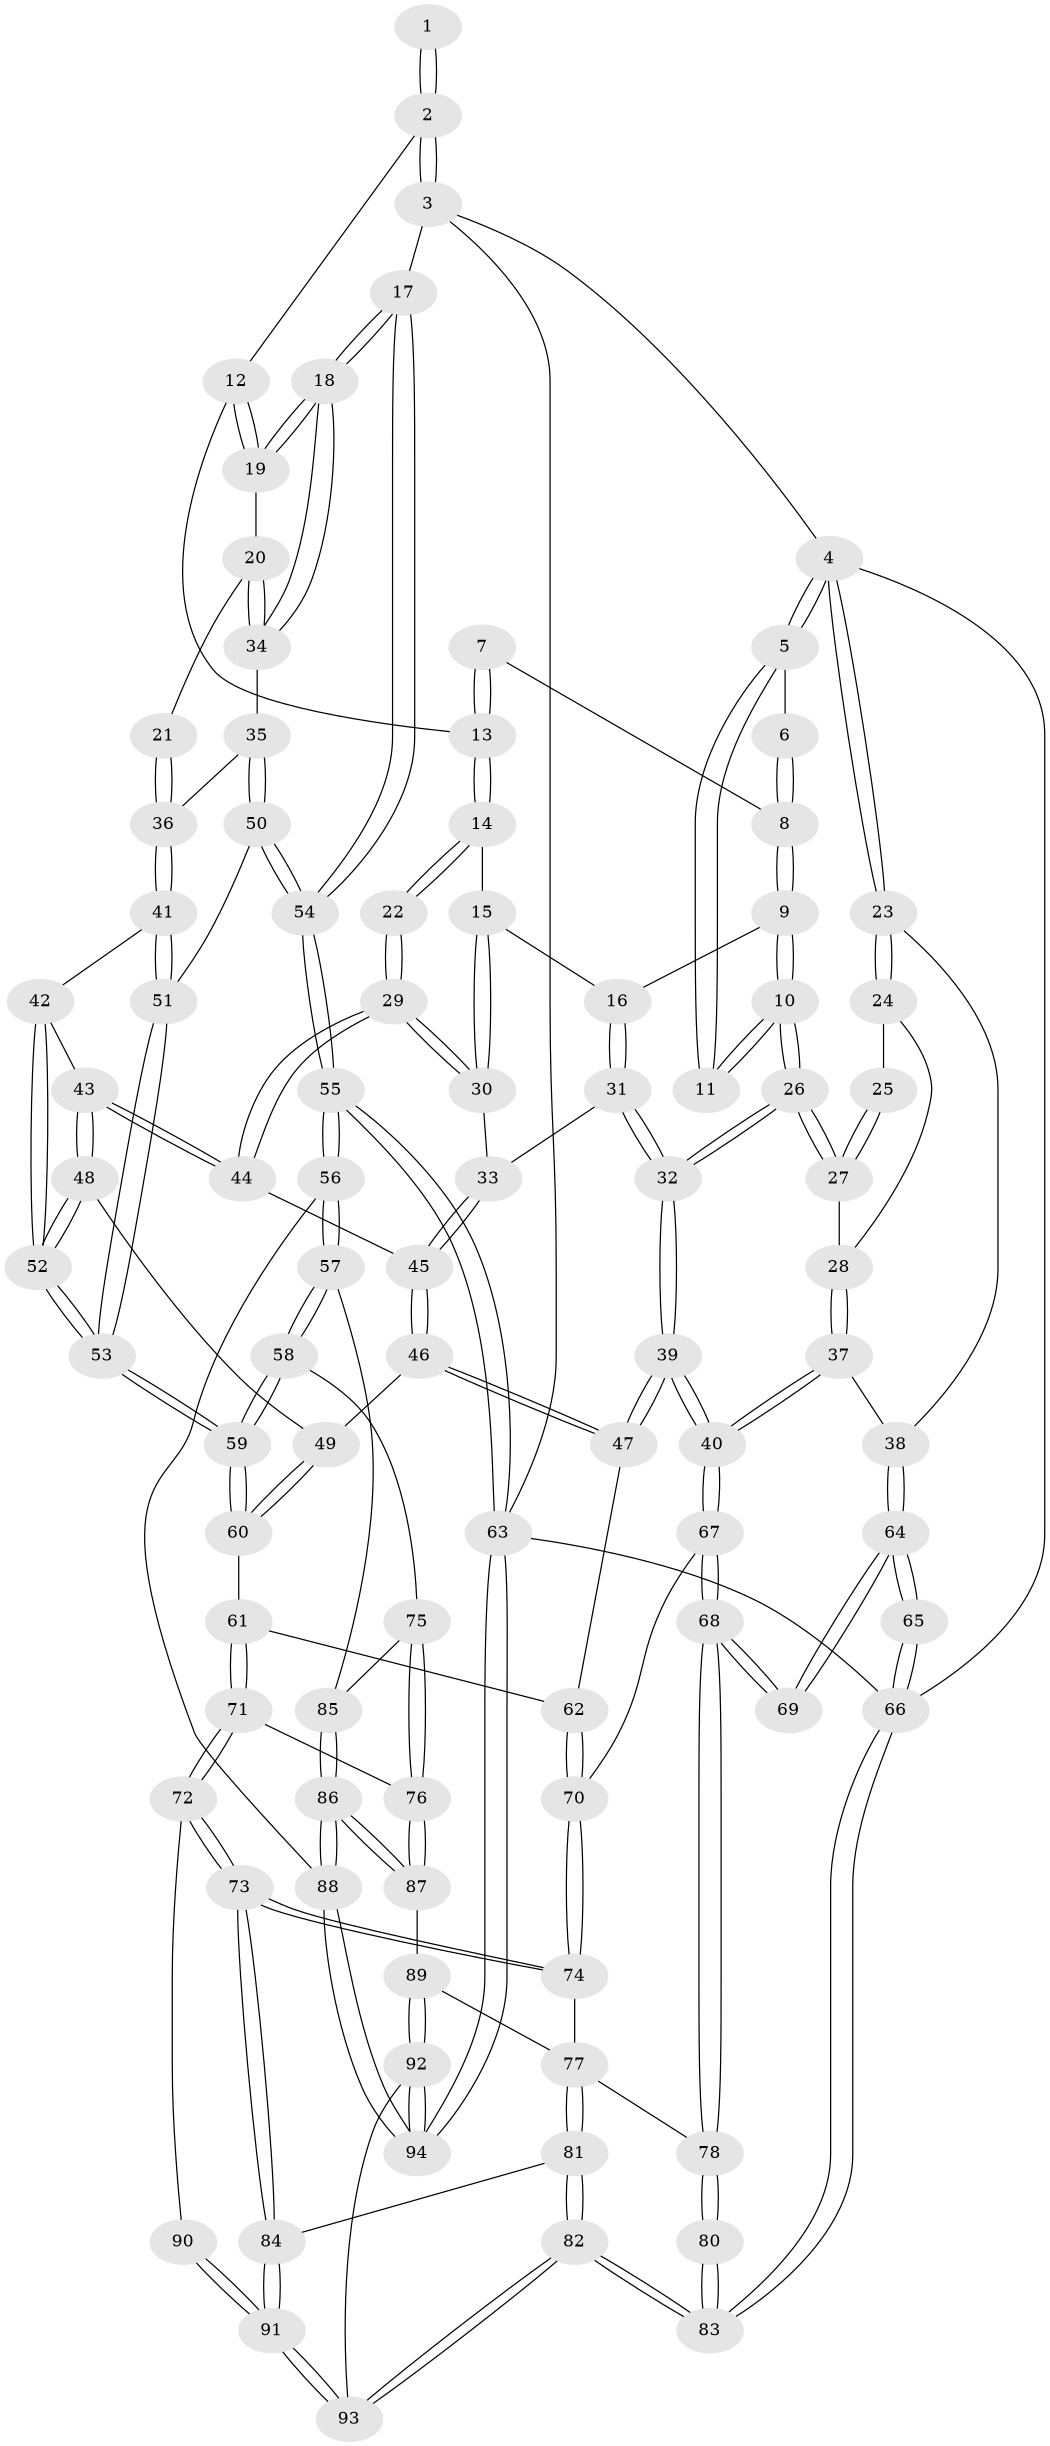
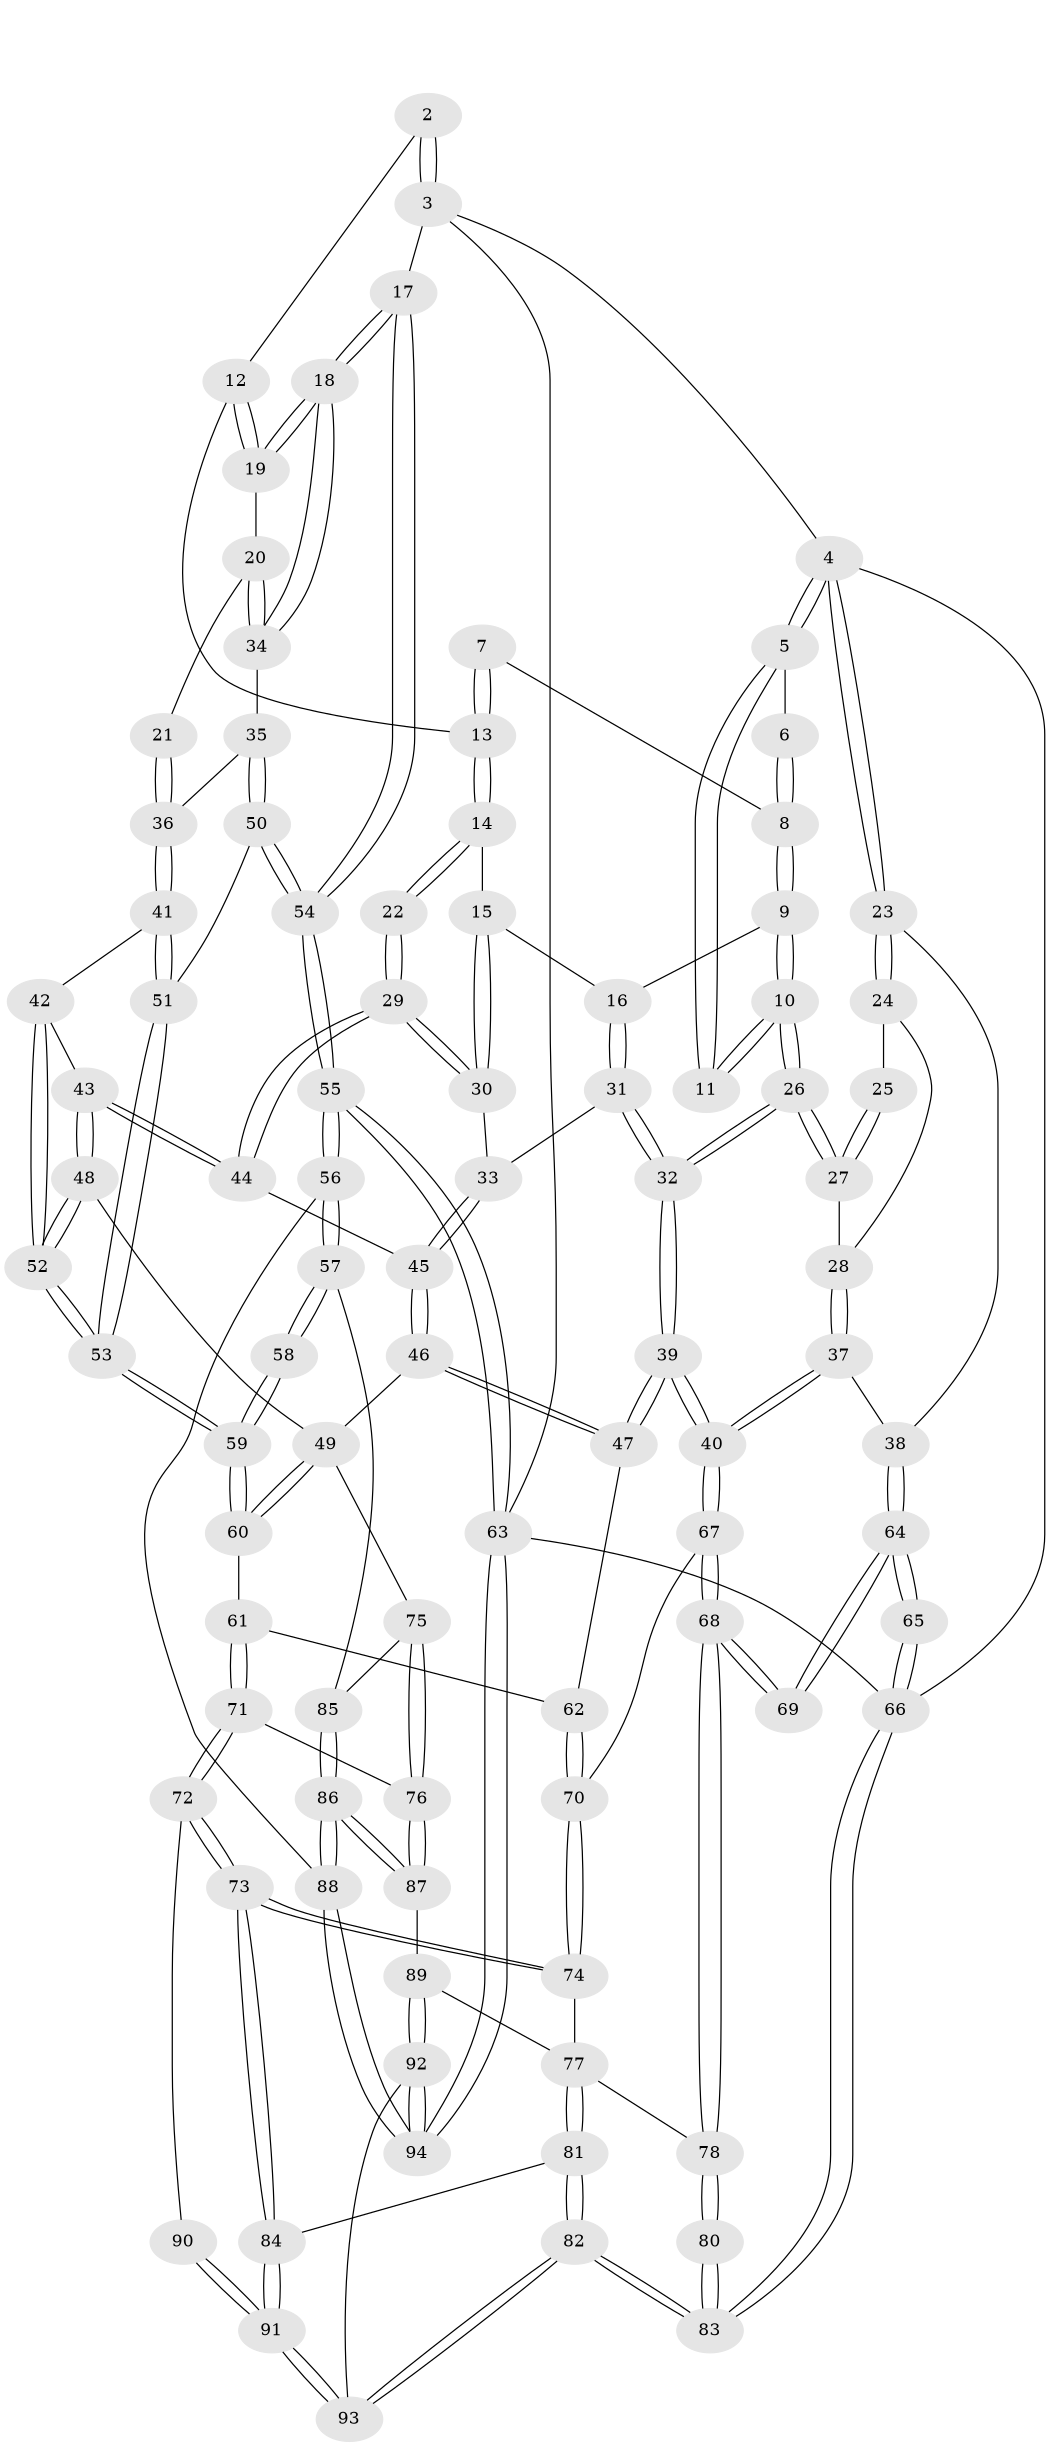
node "1": removed
edge "58" -- "75": now "49" -- "75"
